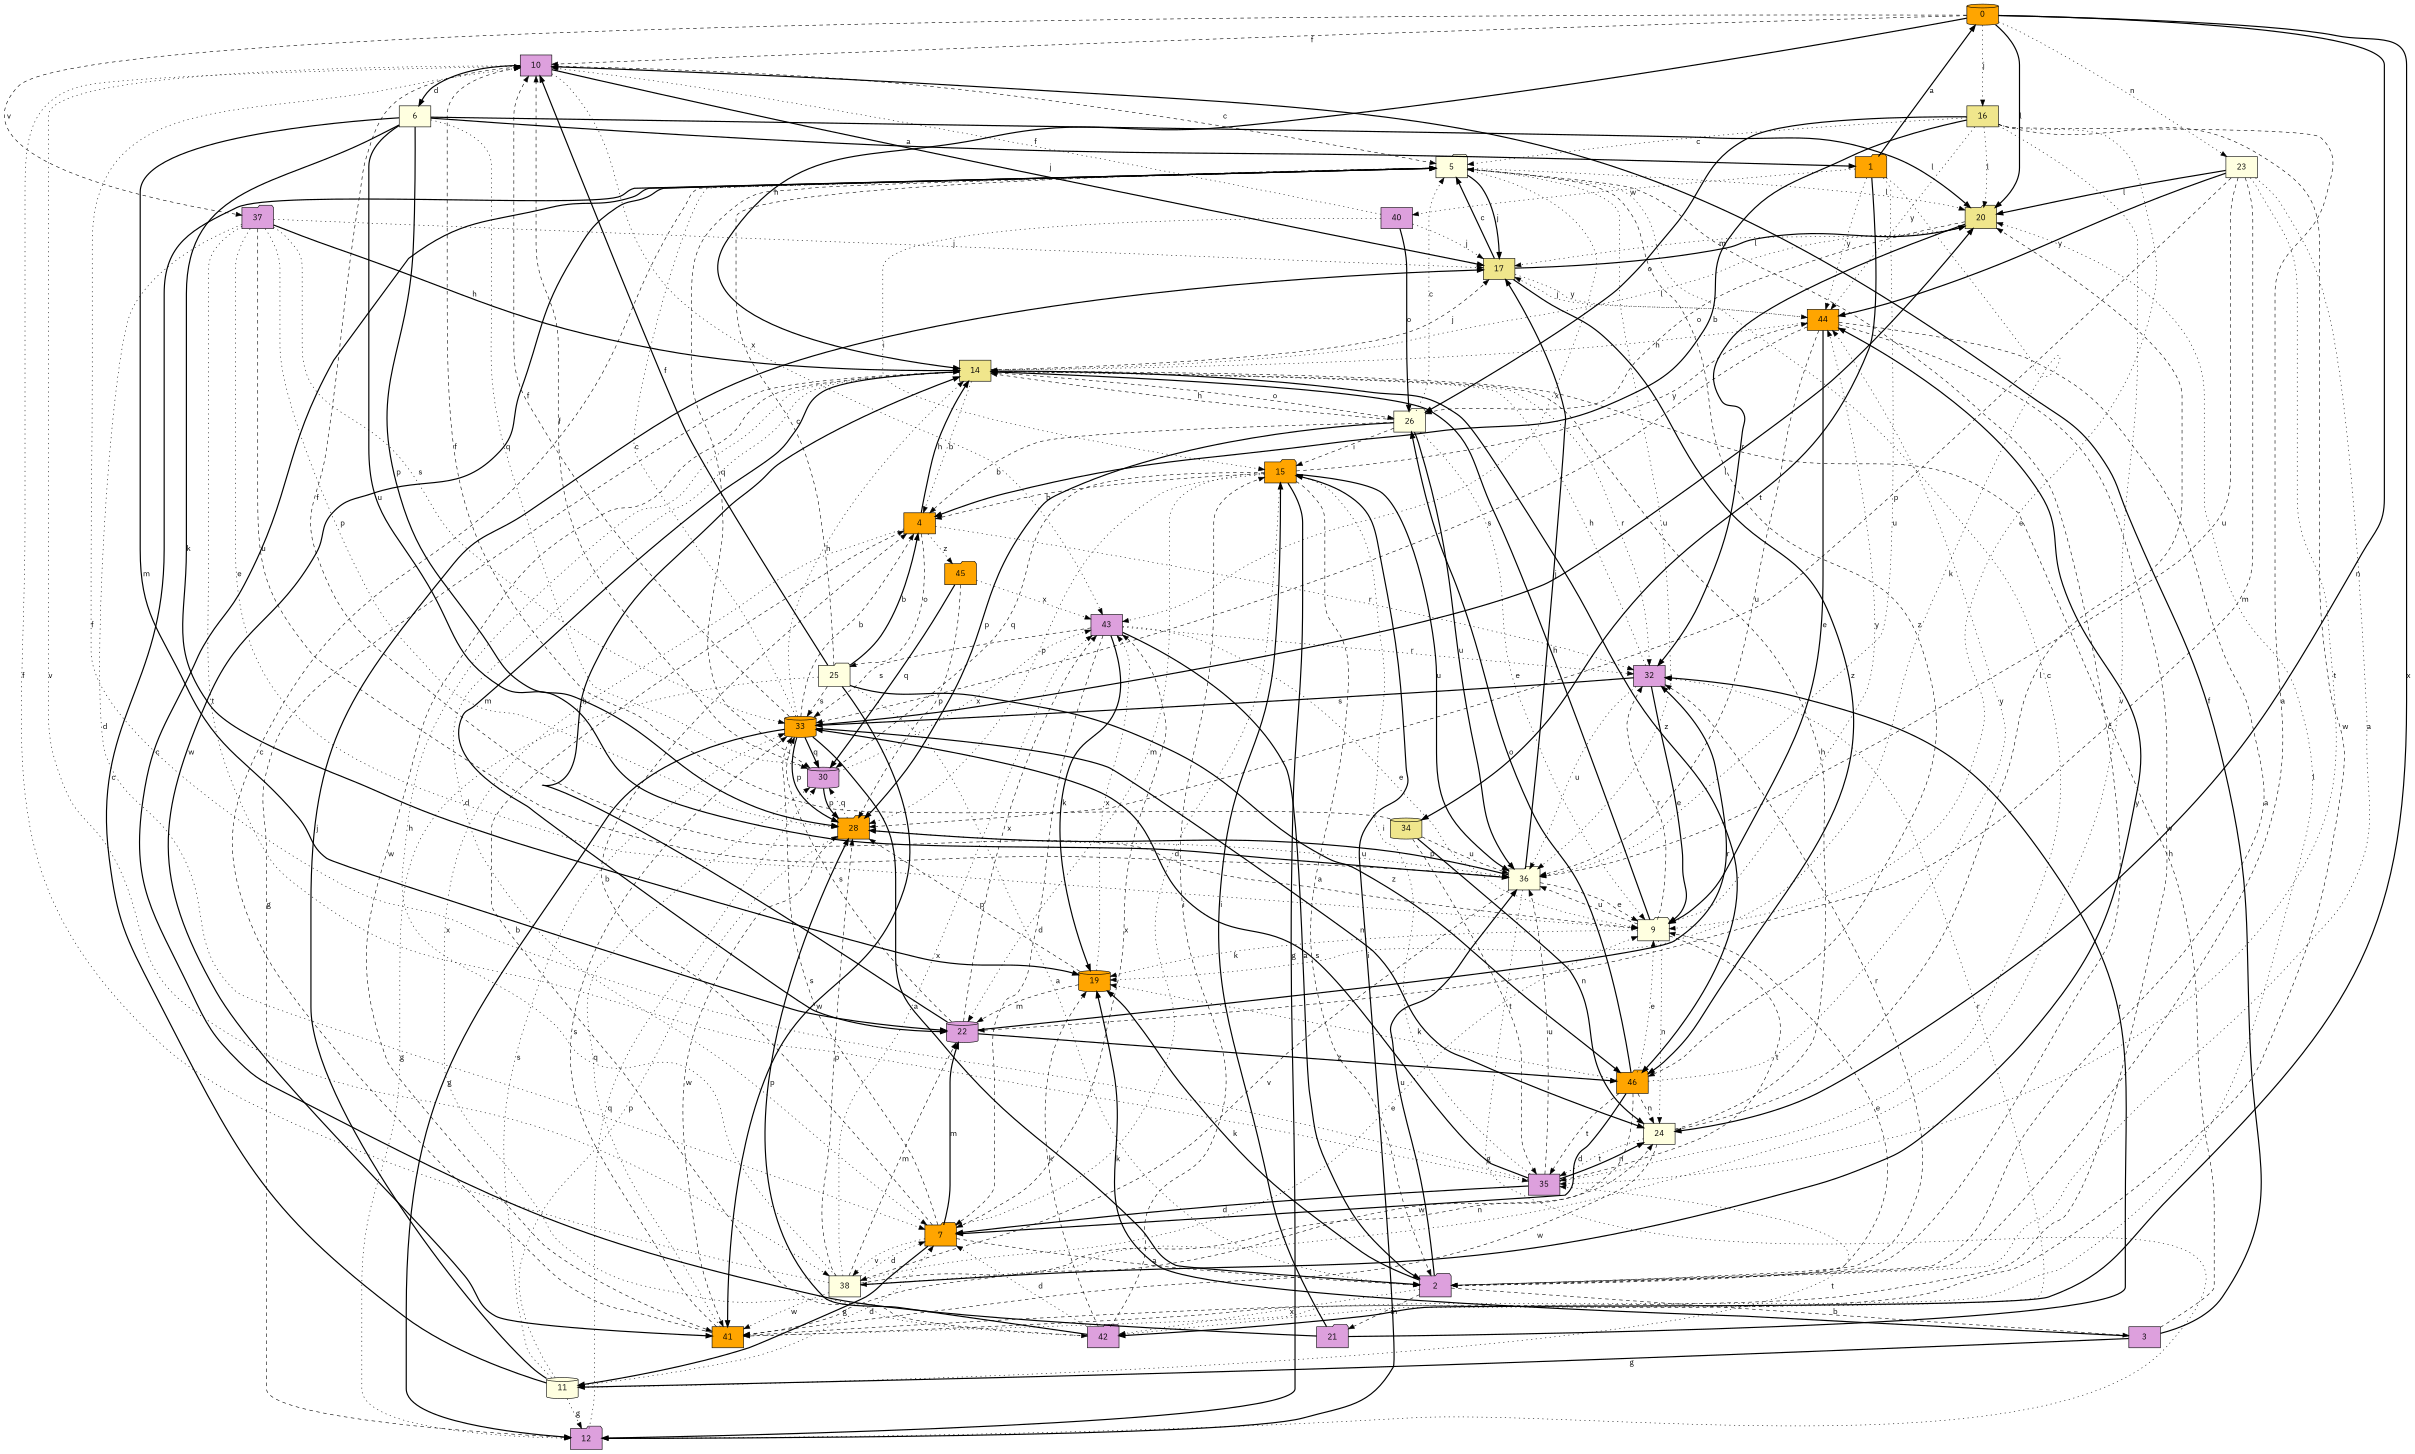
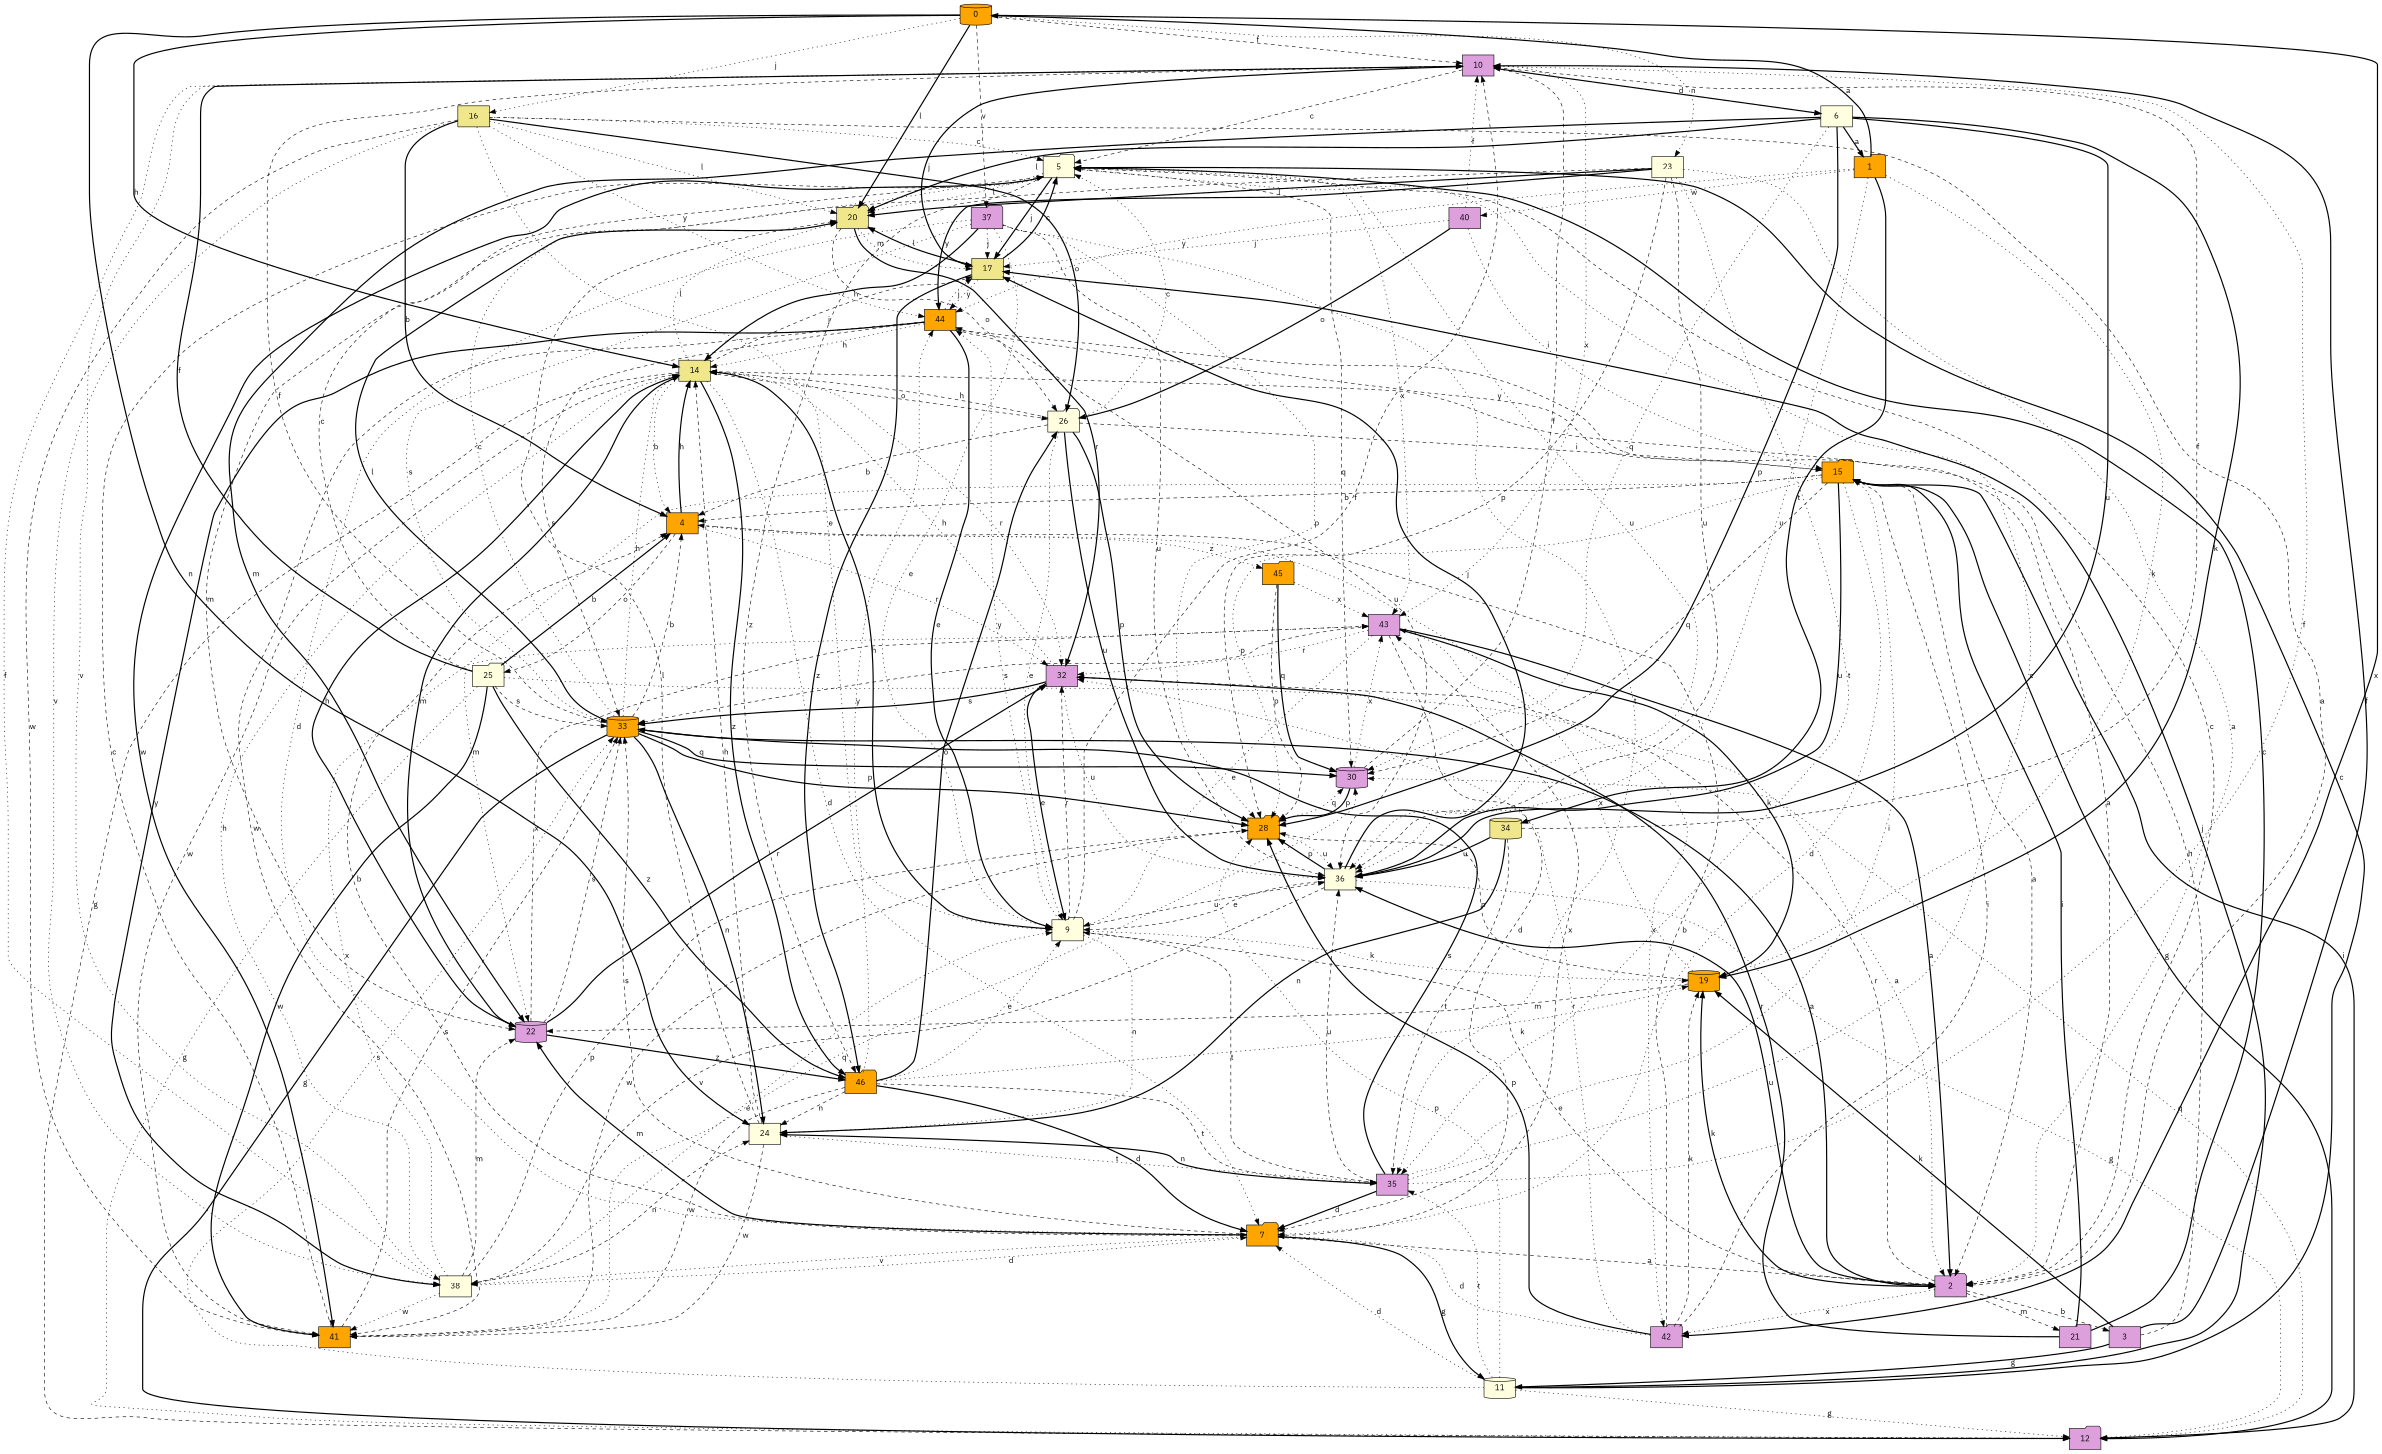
edge "34" -> "36": style dashed -> bold
edge "38" -> "44": reversed
edge "41" -> "20": removed, label "l"
